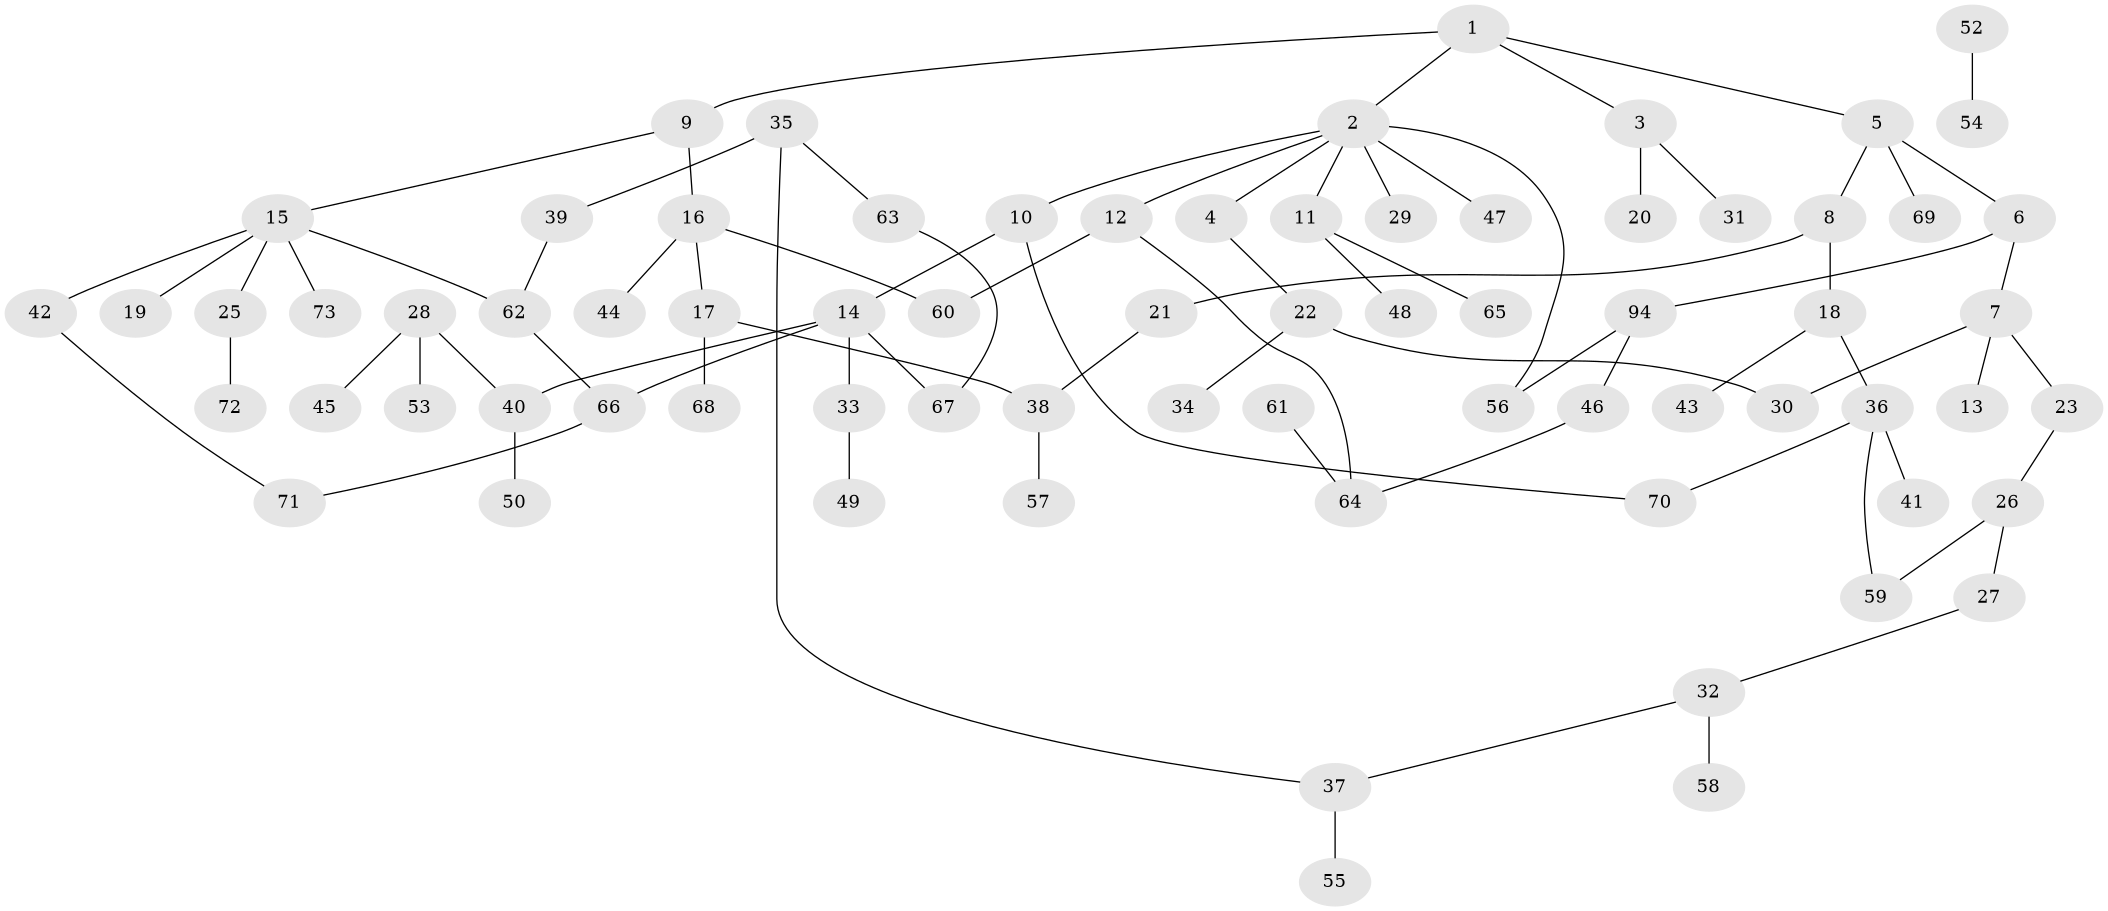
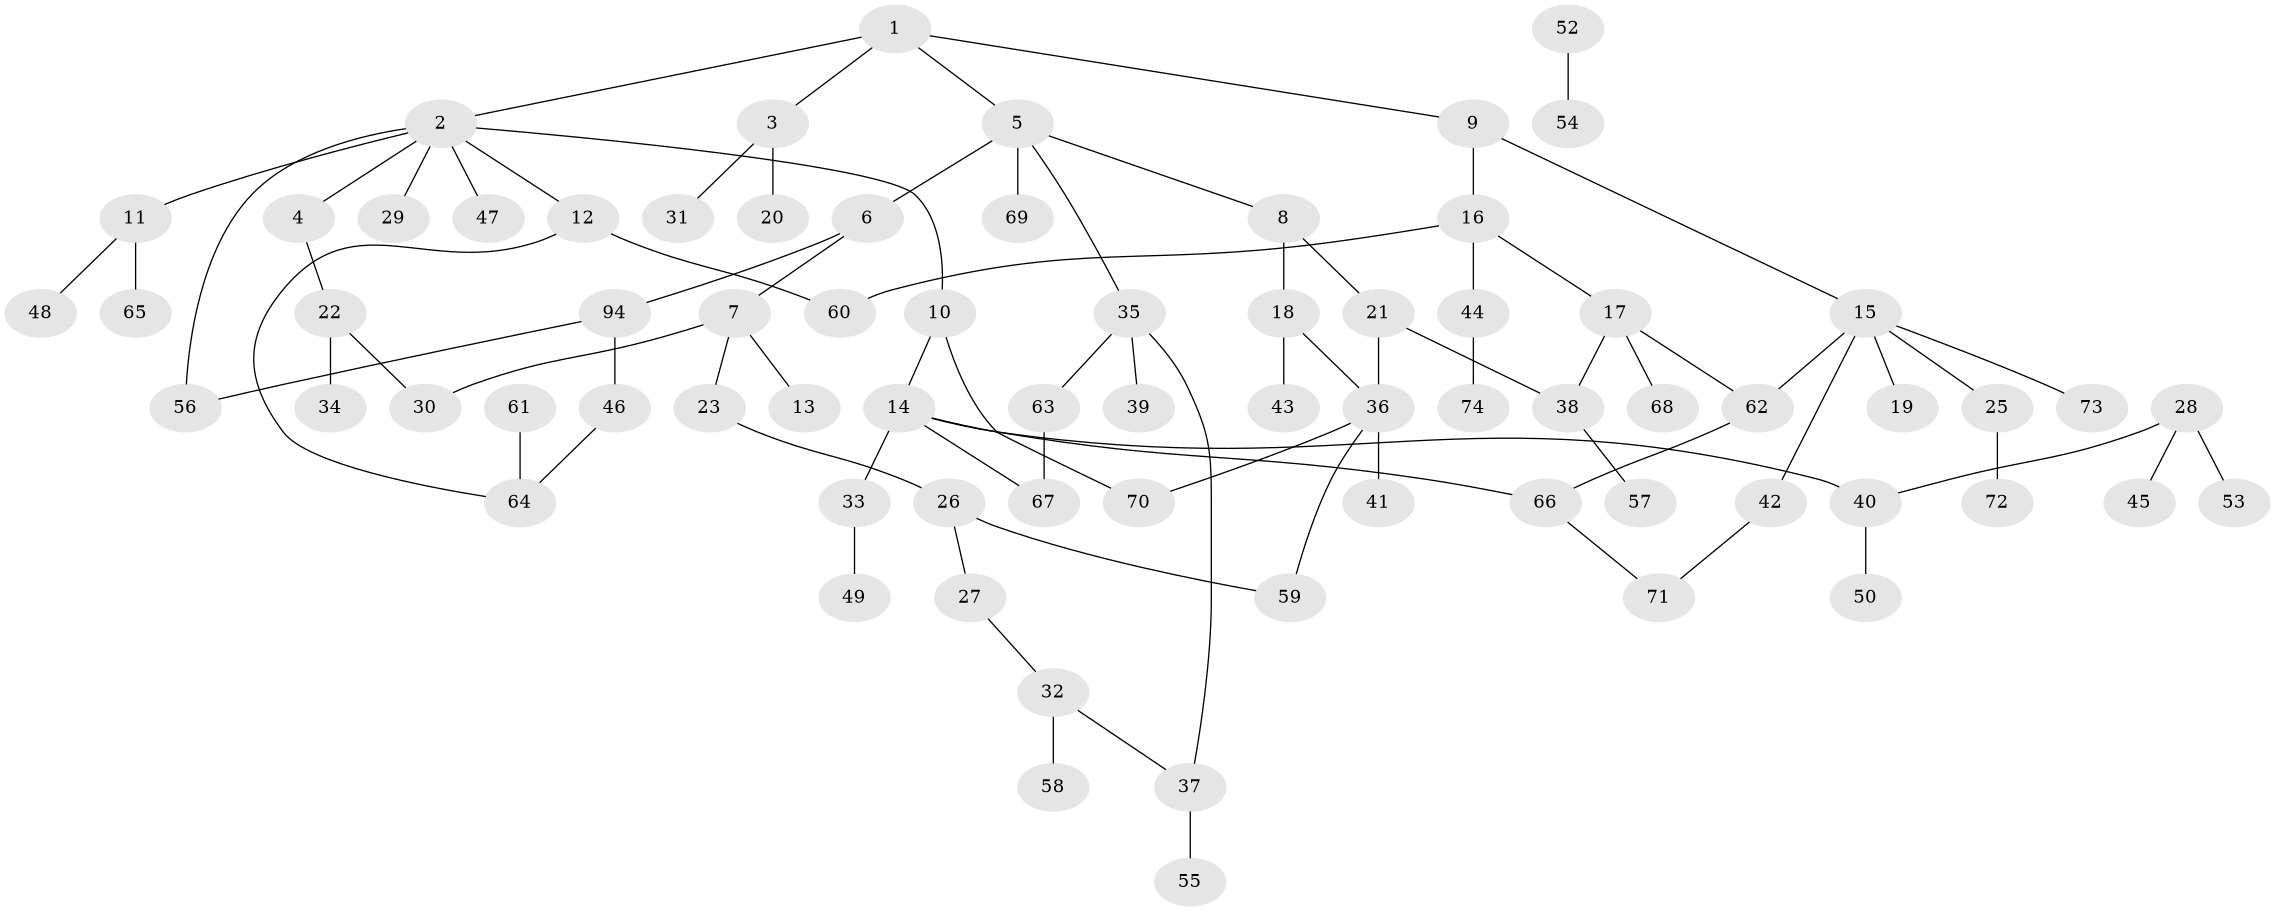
edge "5" -- "35": added
edge "39" -- "62": now "17" -- "62"
edge "21" -- "36": added
node "74": added
